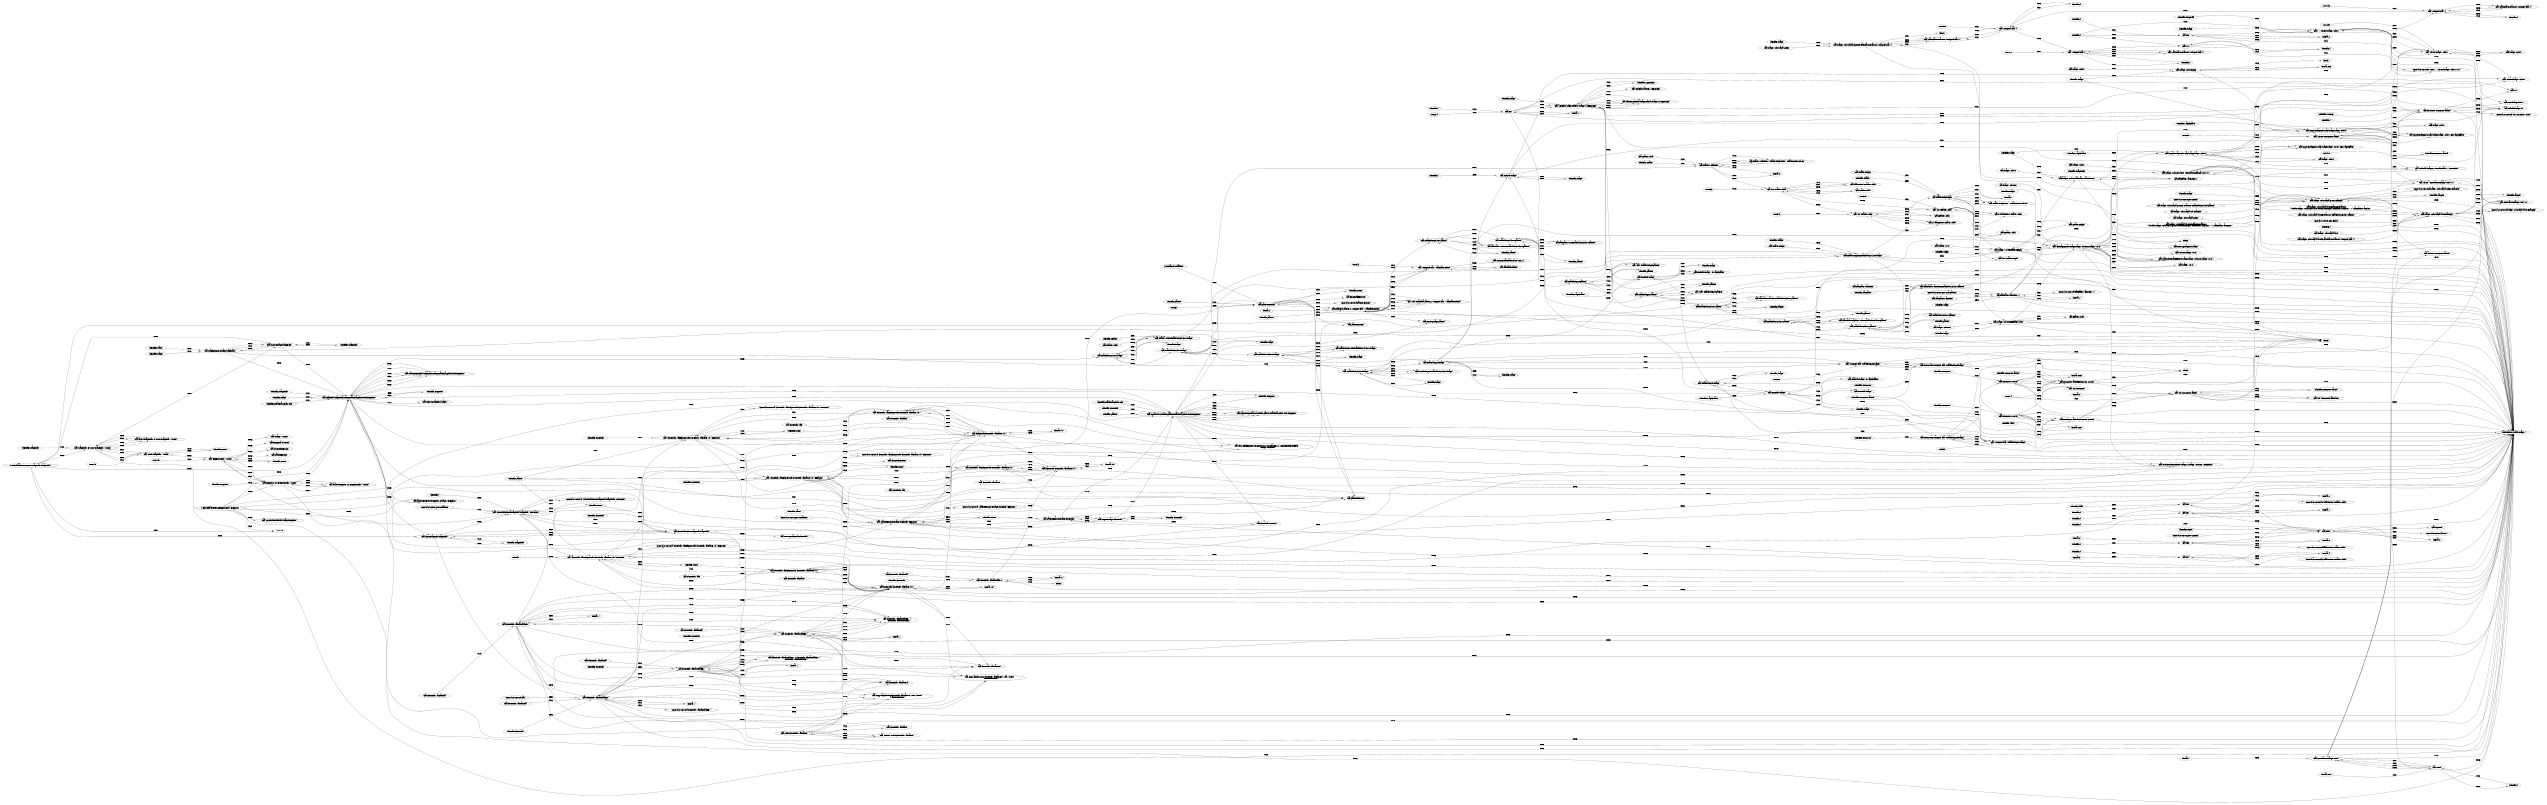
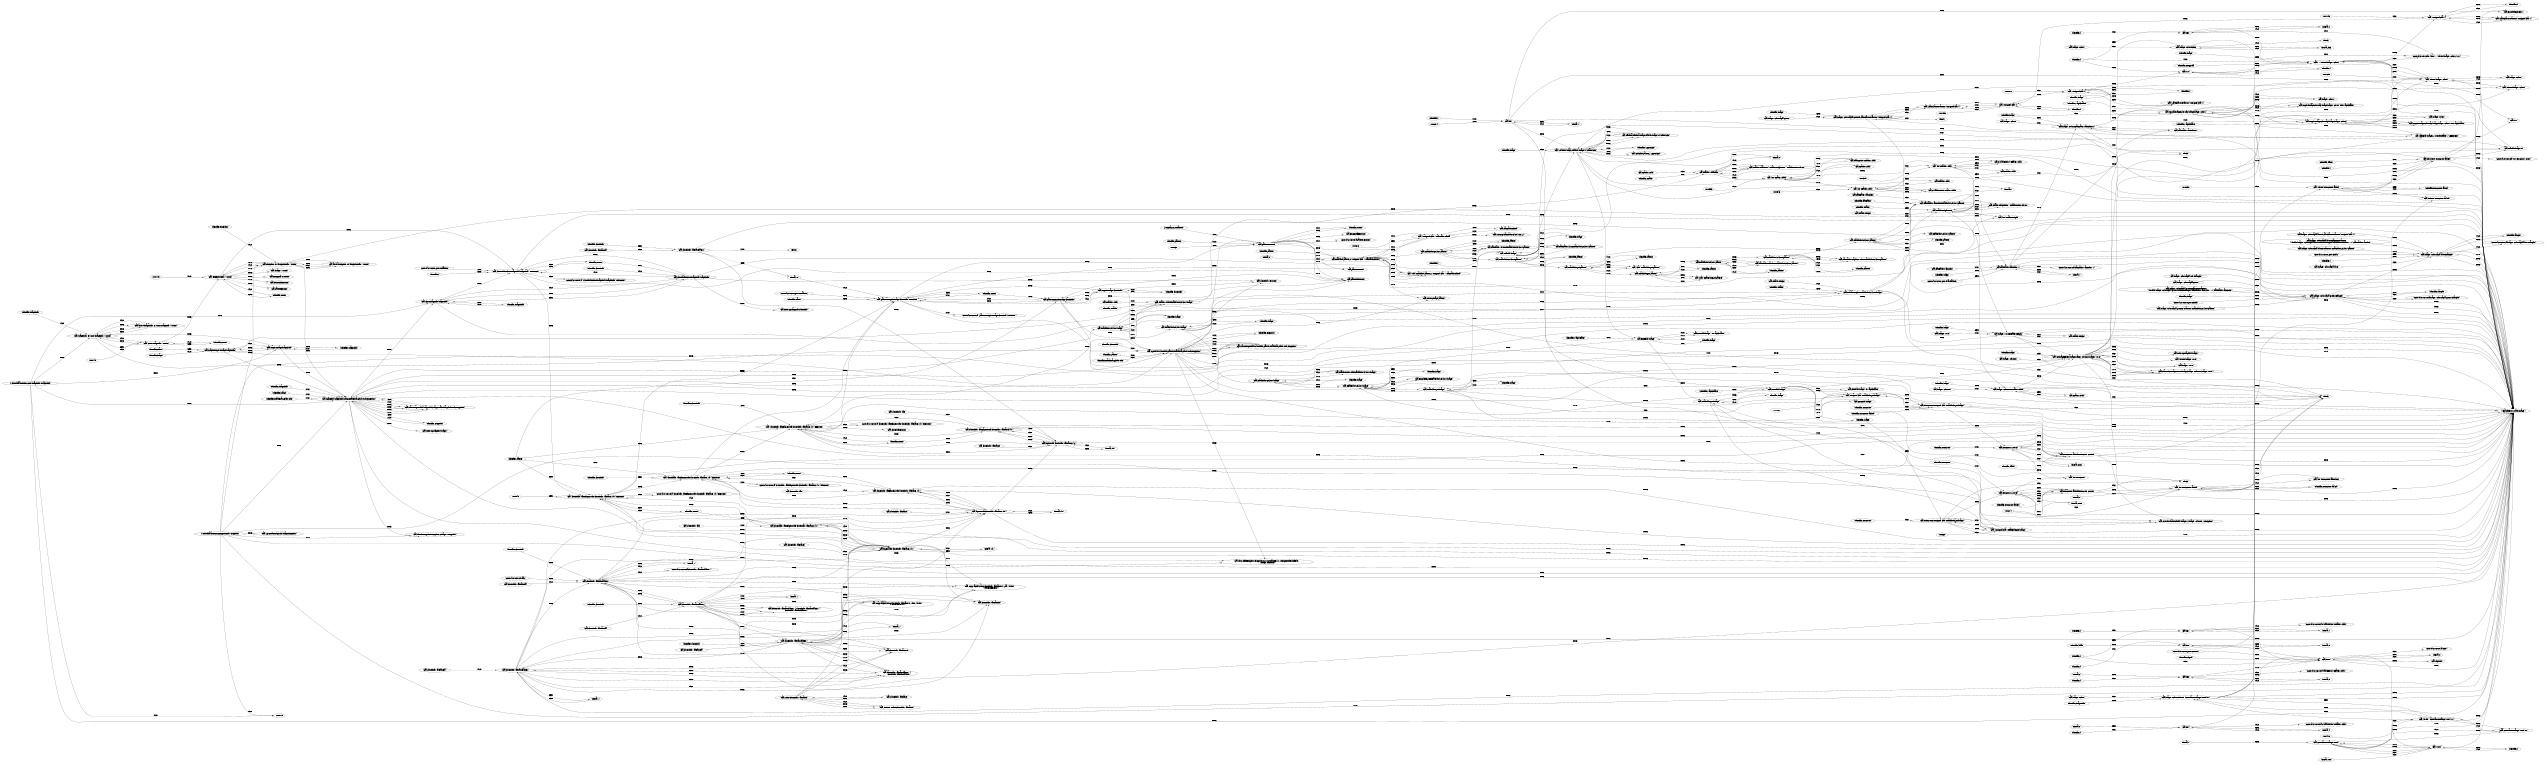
node "(Identifier,strncmp)": label "(Identifier,strncmp)" -> "(Identifier,offset)"
edge "(Literal,'0')" -> "(Call,clone_info->filename[i]='0')": now "(Literal,'0')" -> "(Call,(palette=AcquireImage(clone_info))==NULL)"
edge "(Call,image_info != (const ImageInfo *) NULL)" -> "(MethodReturn,static Image *)": label "AST: " -> "DDG: "
